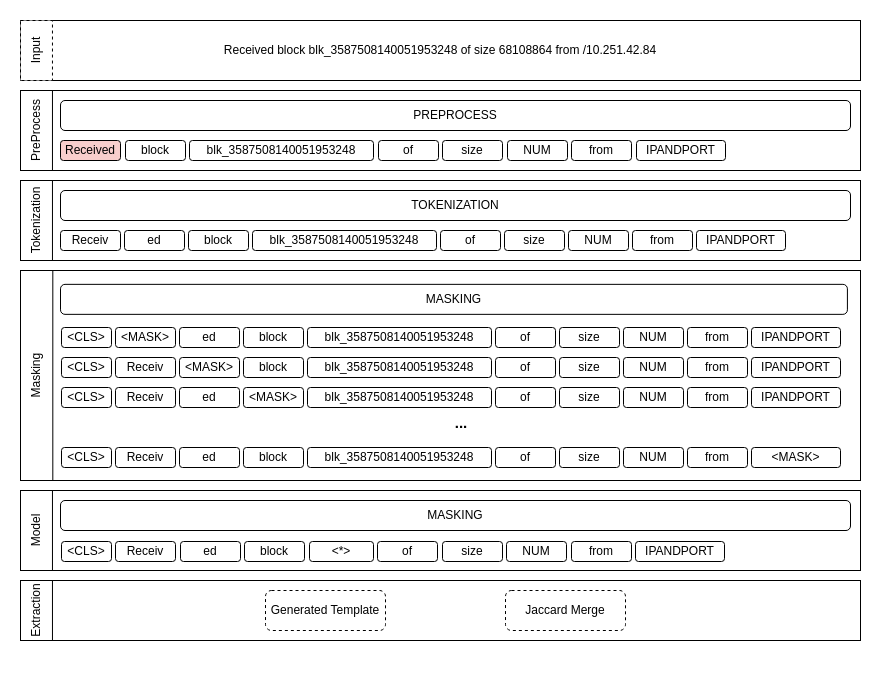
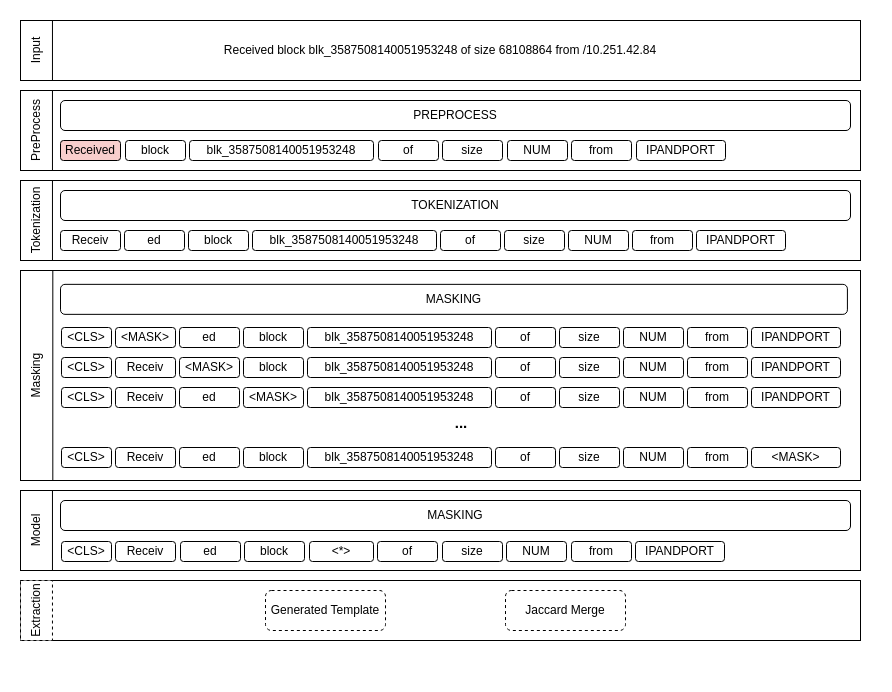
node "Input": style dashed -> solid
node "Extraction": style solid -> dashed
